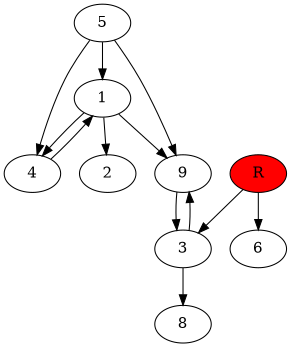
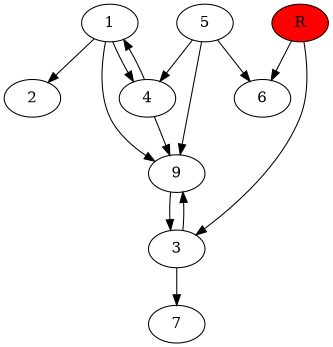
edge "5" -> "1": now "5" -> "6"
edge "4" -> "9": added
node "8": label "8" -> "7"
